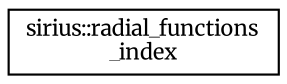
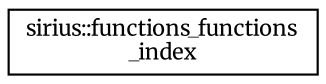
node "sirius::radial_functions _index": label "sirius::radial_functions _index" -> "sirius::functions_functions _index"
